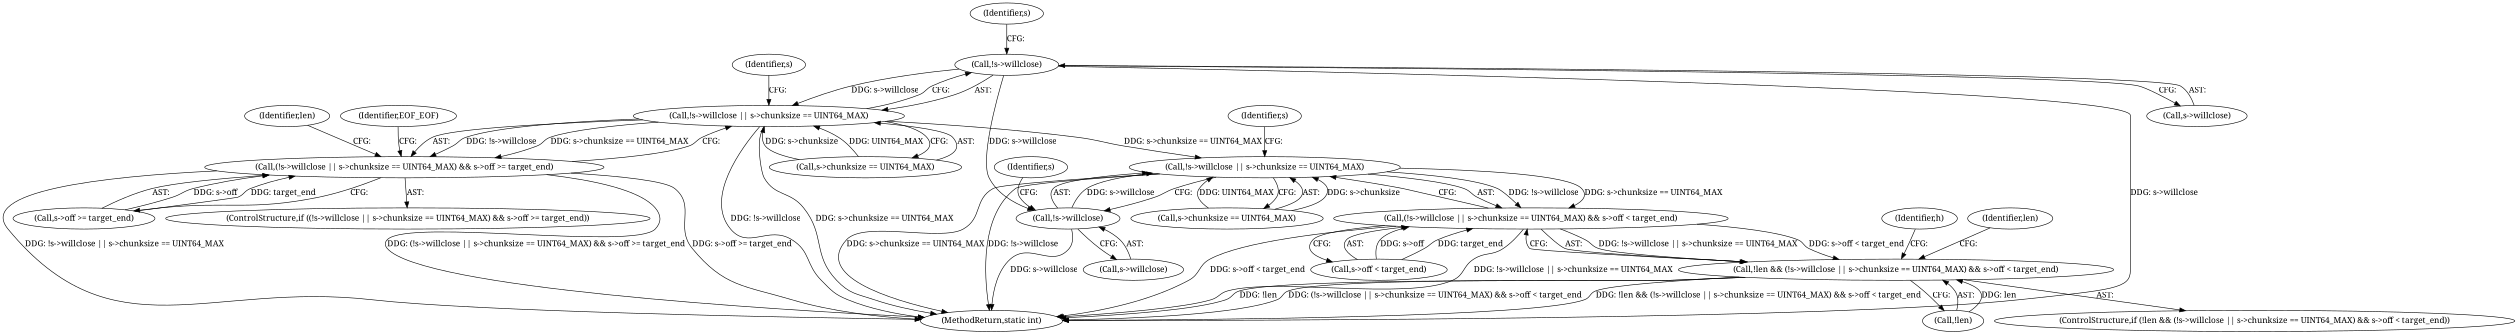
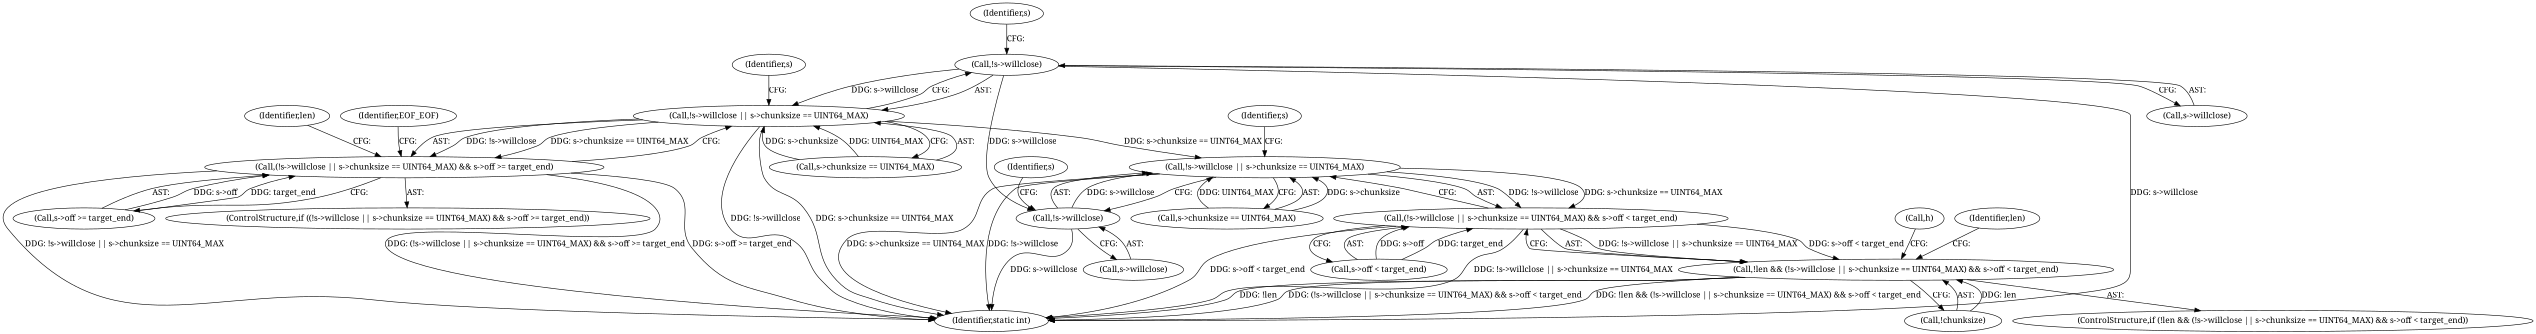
node "(Identifier,h)": label "(Identifier,h)" -> "(Call,h)"
node "(MethodReturn,static int)": label "(MethodReturn,static int)" -> "(Identifier,static int)"
node "(Call,!len)": label "(Call,!len)" -> "(Call,!chunksize)"
